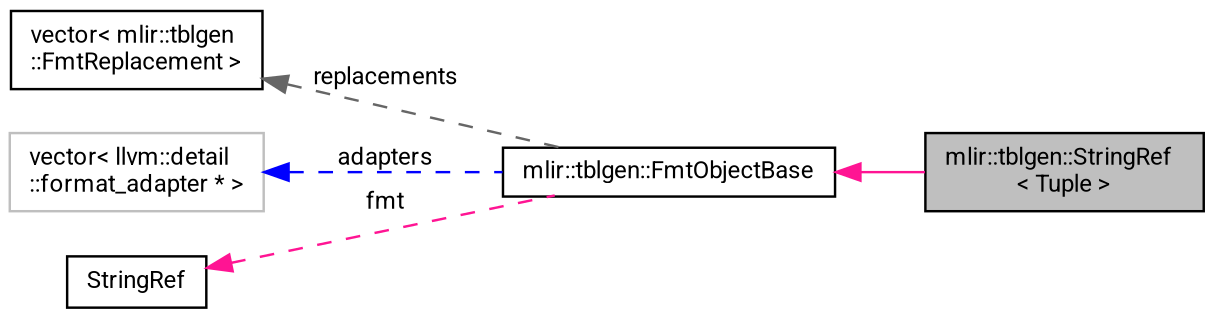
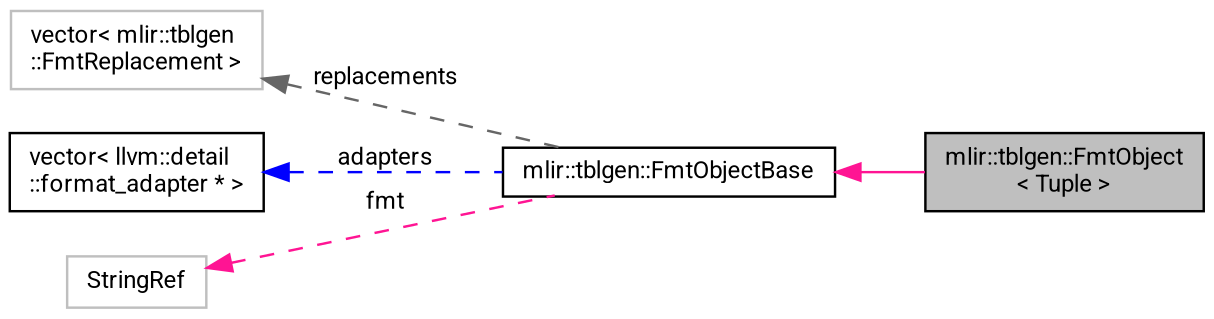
node "vector< mlir::tblgen ::FmtReplacement >": color black -> grey75
node "vector< llvm::detail ::format_adapter * >": color grey75 -> black
node "mlir::tblgen::StringRef < Tuple >": label "mlir::tblgen::StringRef < Tuple >" -> "mlir::tblgen::FmtObject < Tuple >"
node "StringRef": color black -> grey75
